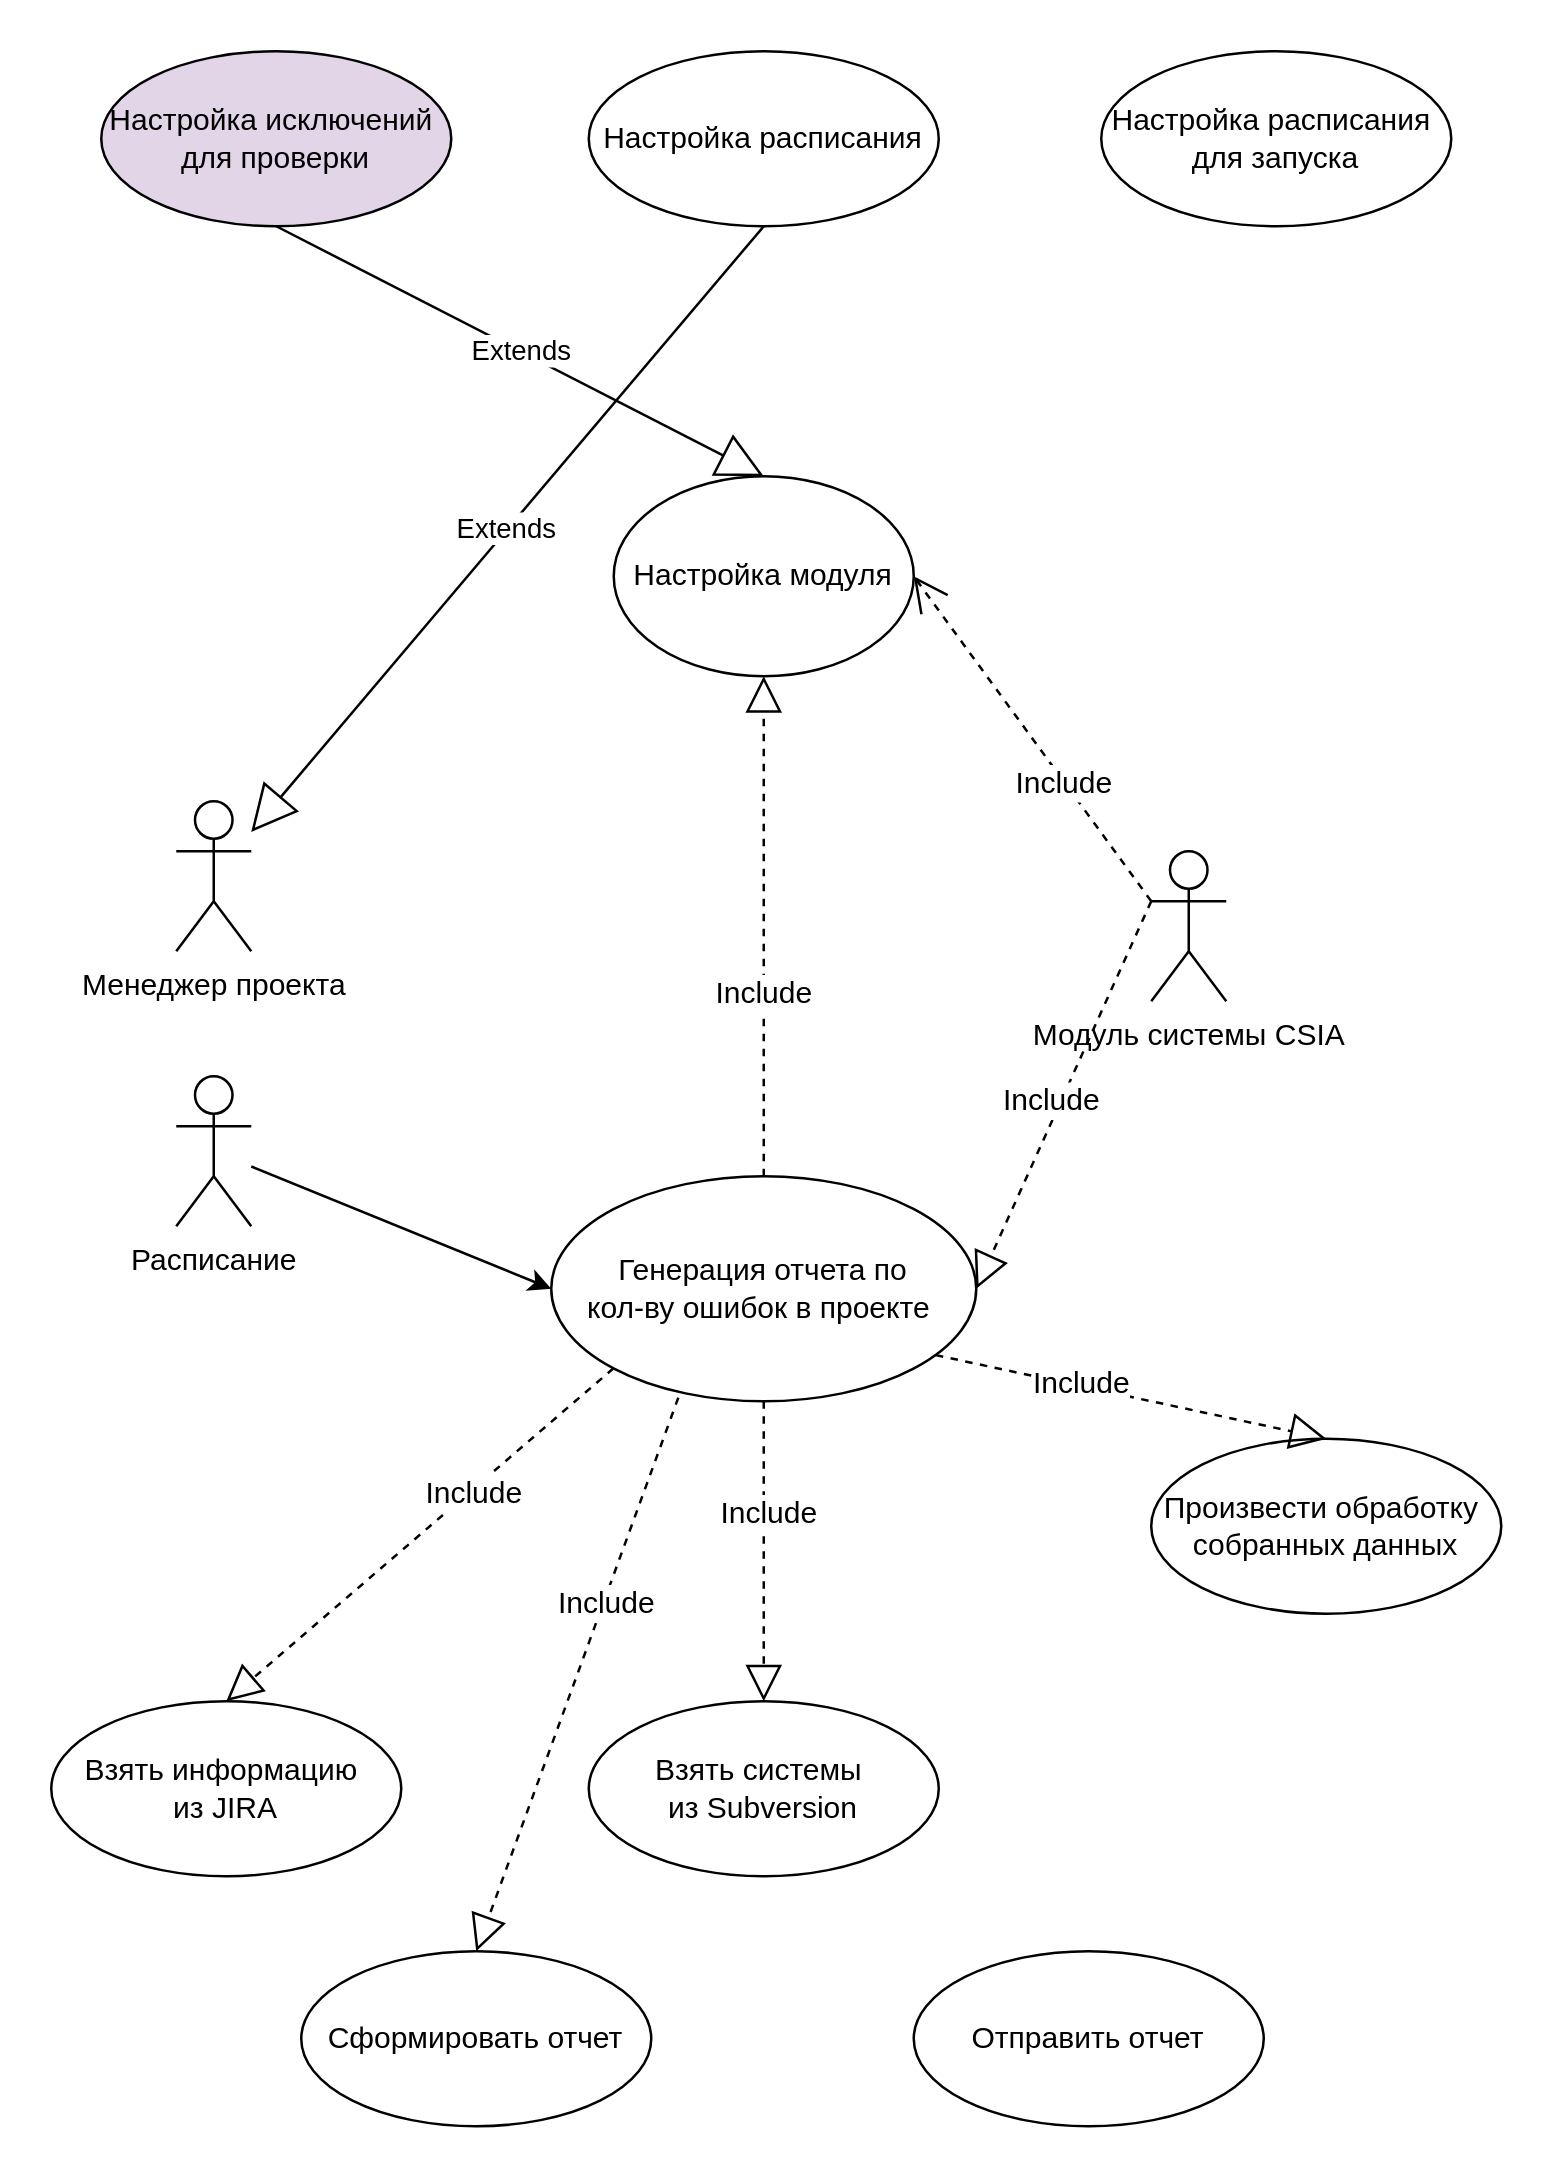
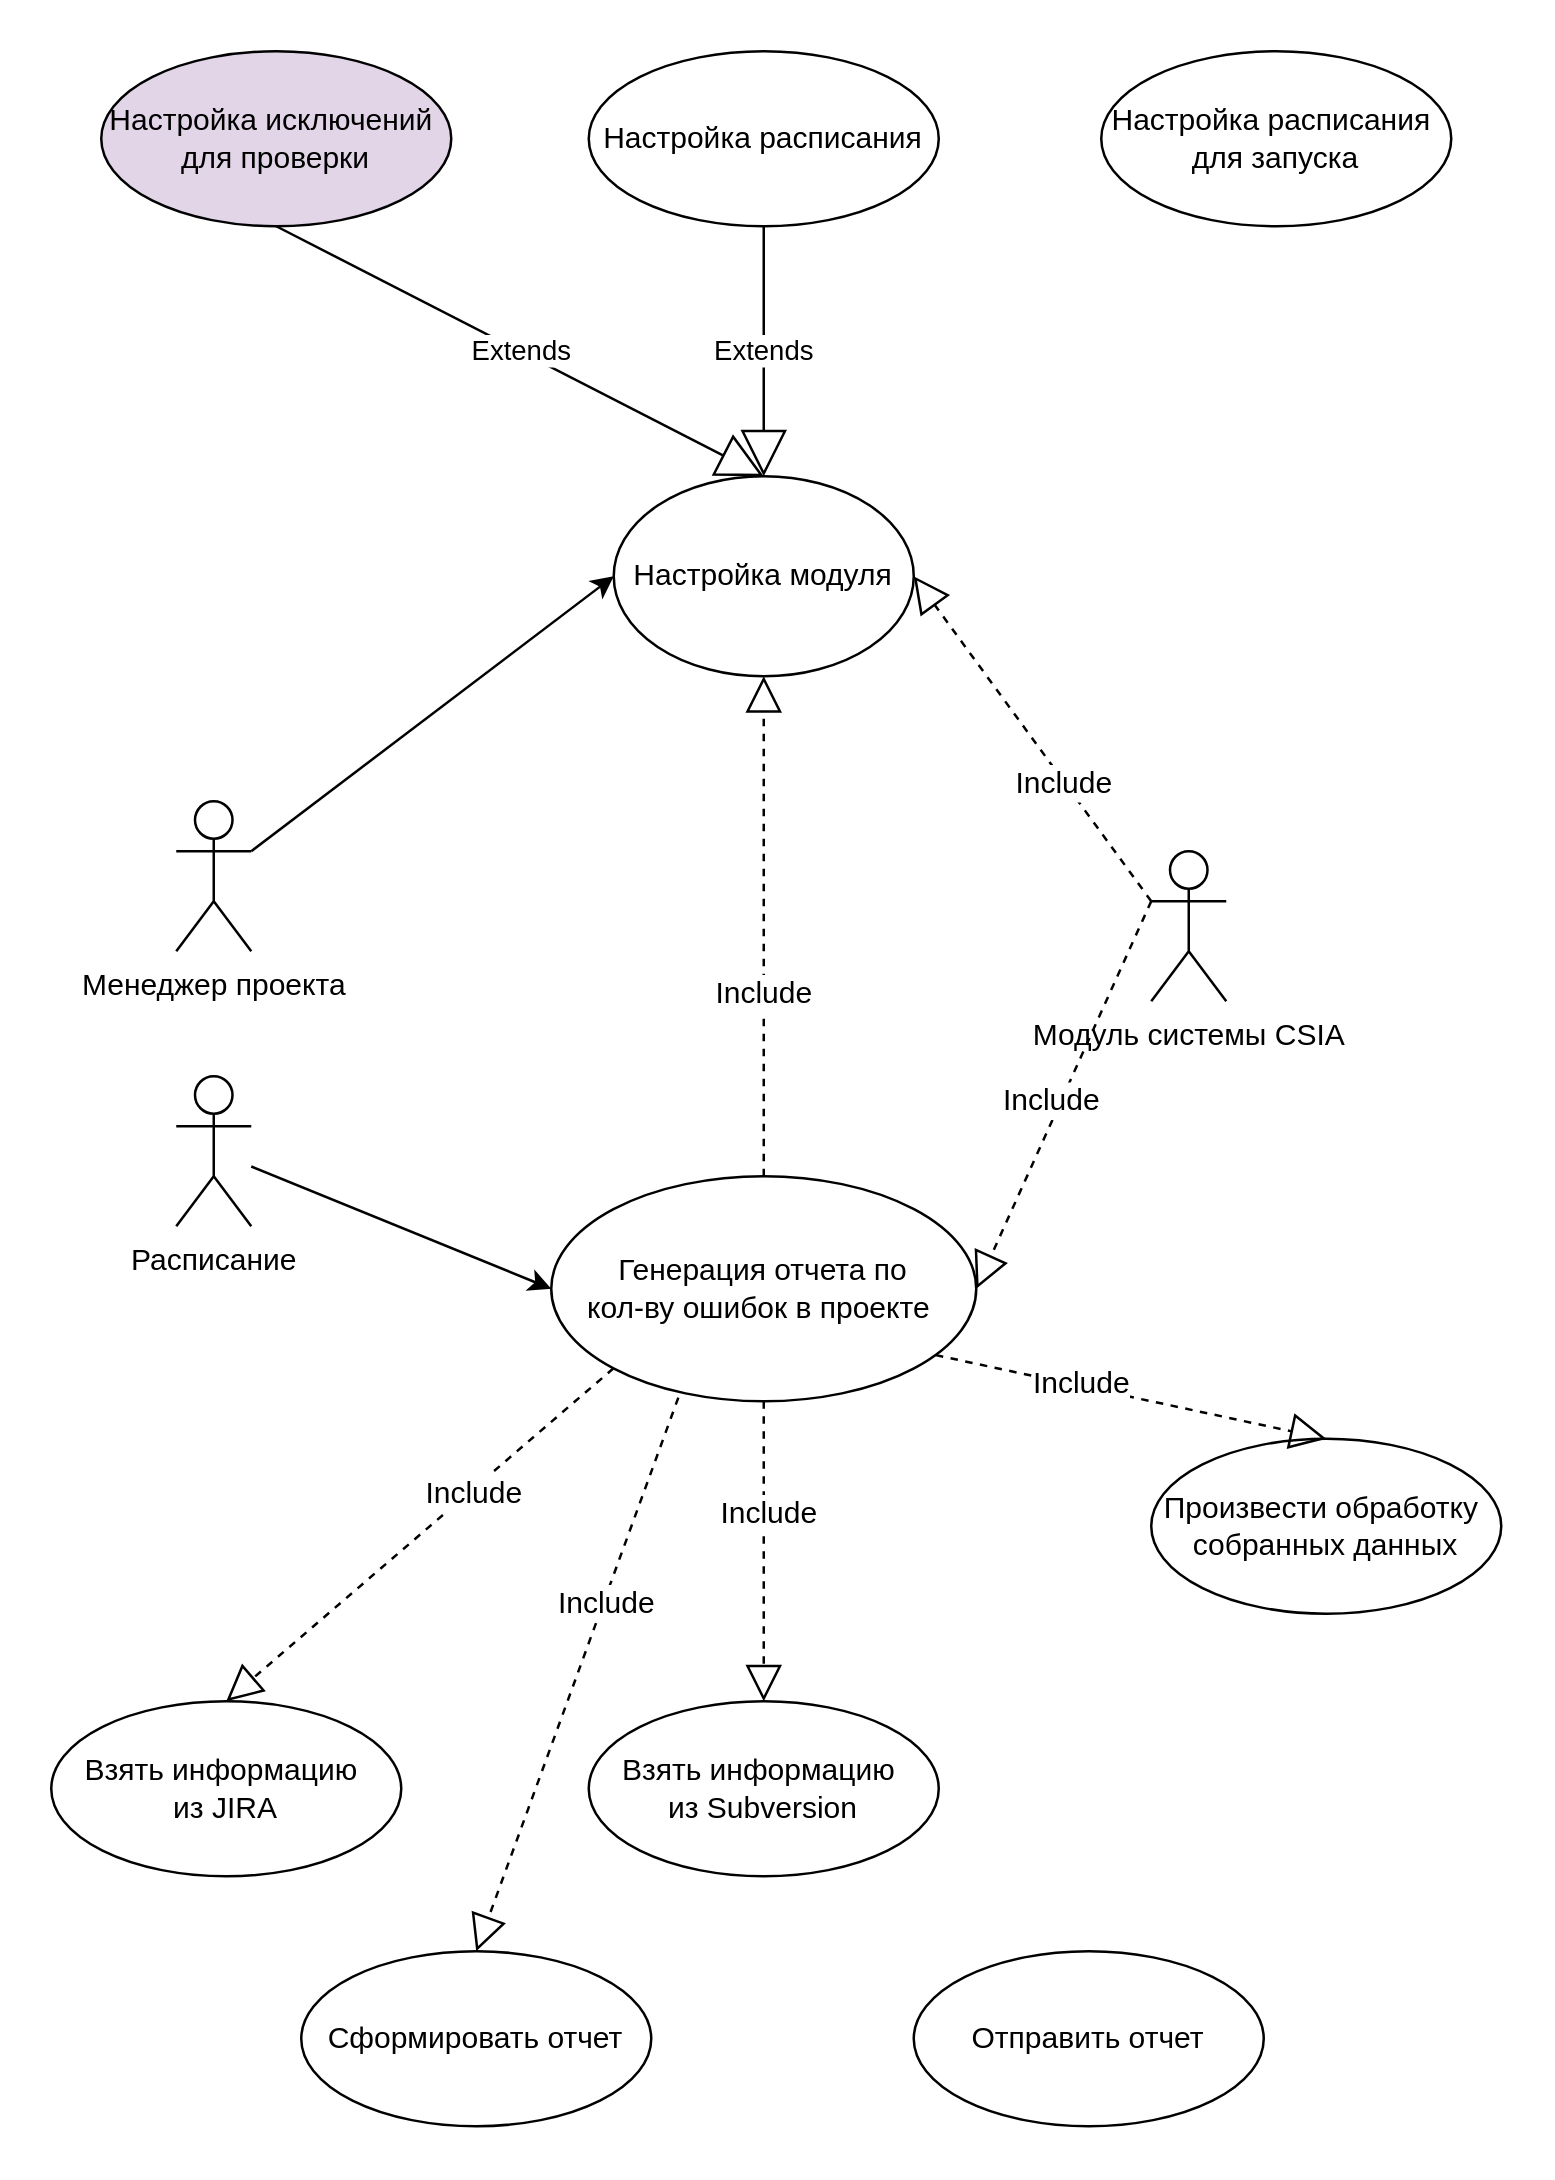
edge "Модуль системы CSIA" -> "Настройка модуля": arrowhead open -> block
edge "Настройка расписания" -> "Менеджер проекта": now "Настройка расписания" -> "Настройка модуля"
edge "Менеджер проекта" -> "Настройка модуля": added
node "Взять системы из Subversion": label "Взять системы из Subversion" -> "Взять информацию из Subversion"
